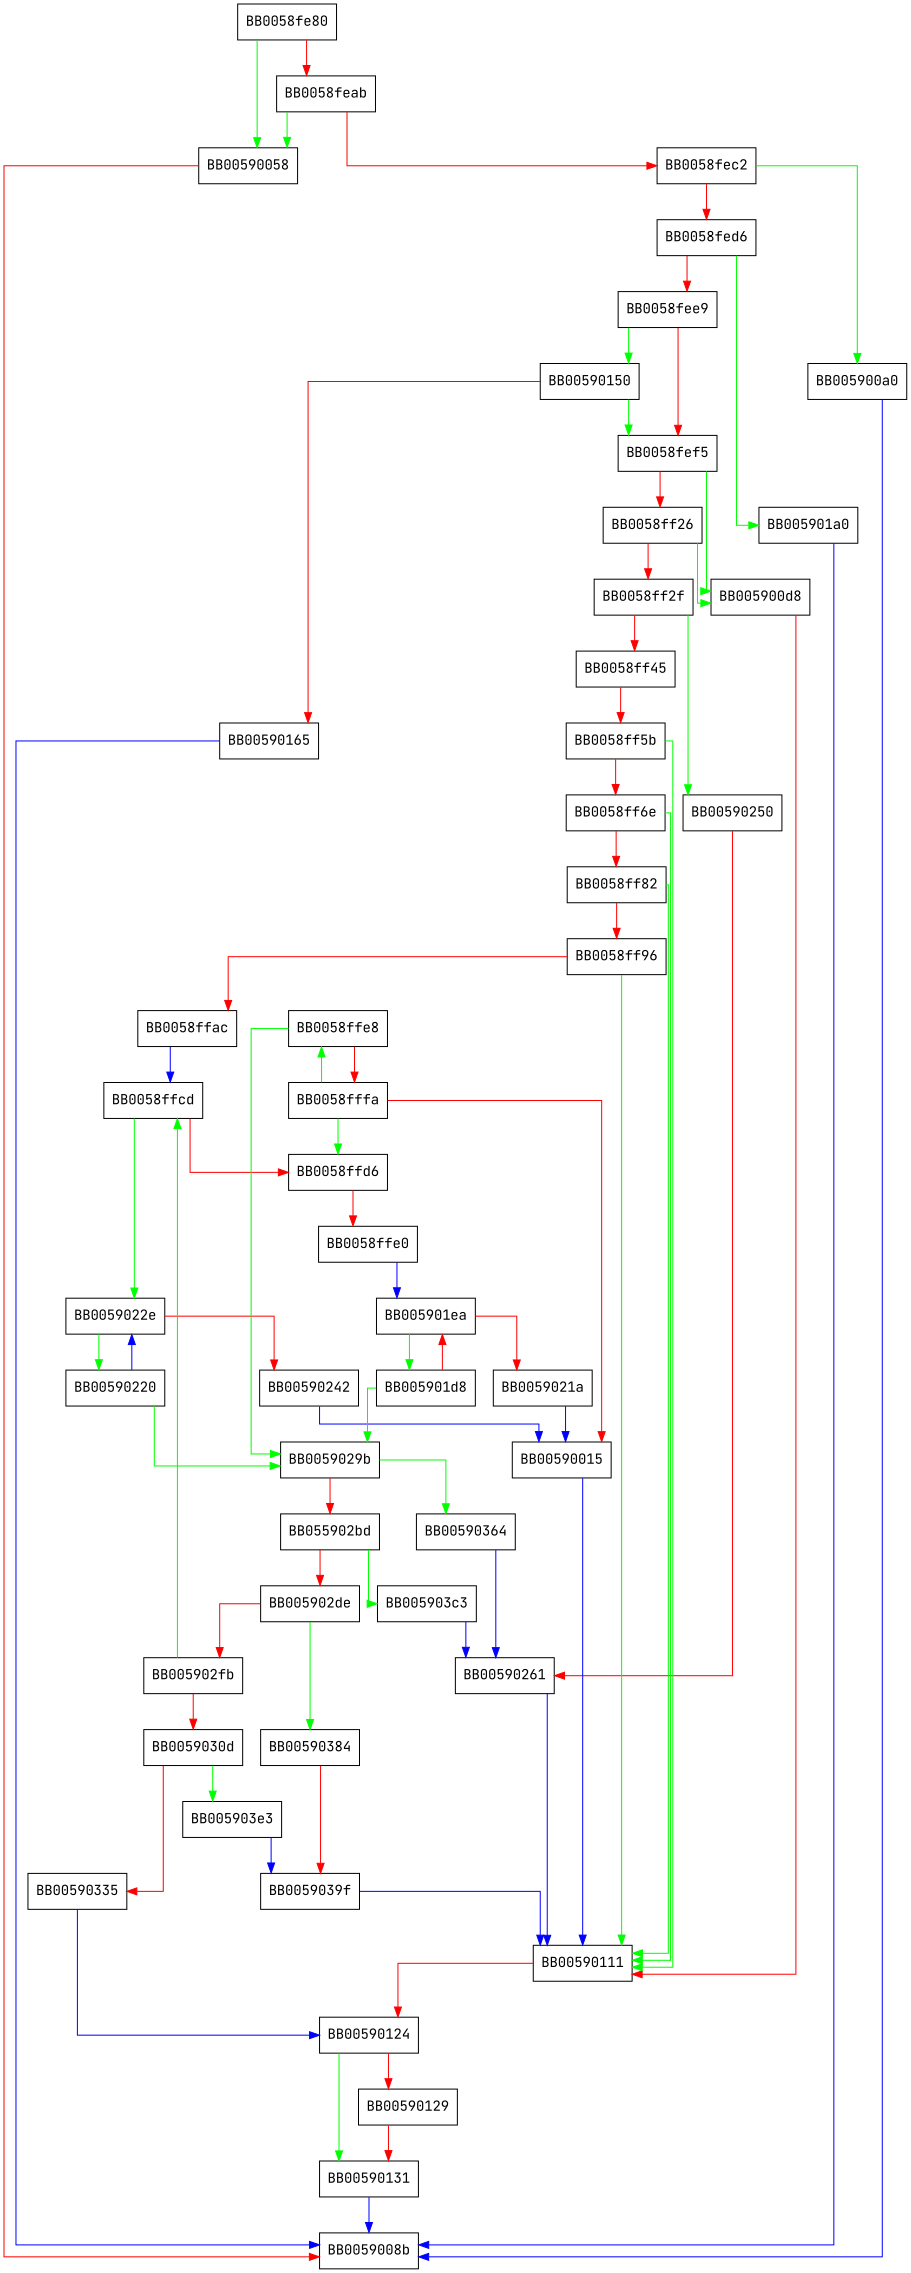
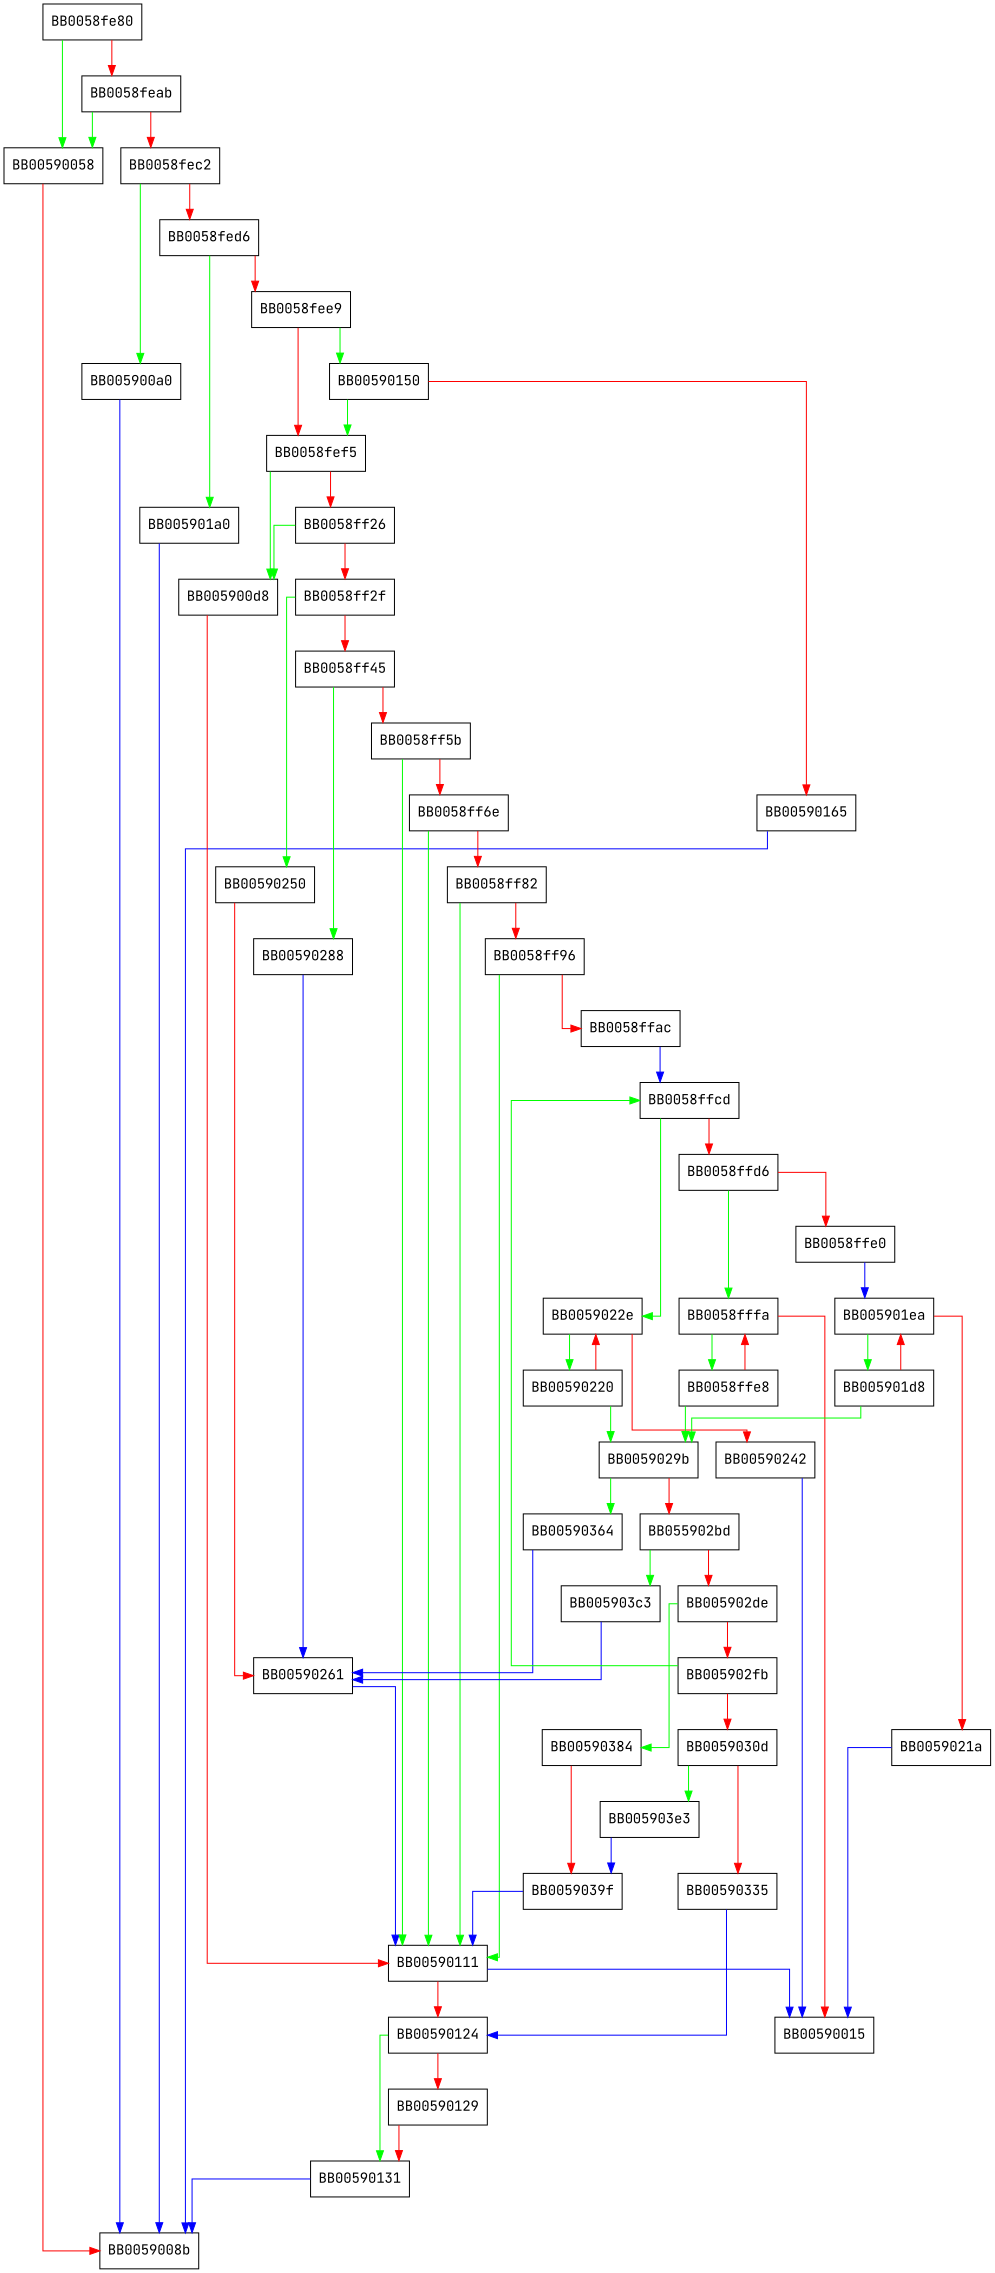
node "BB00590288": added
edge "BB0058fffa" -> "BB0058ffd6": reversed
edge "BB00590220" -> "BB0059022e": color blue -> red
edge "BB00590015" -> "BB00590111": reversed
